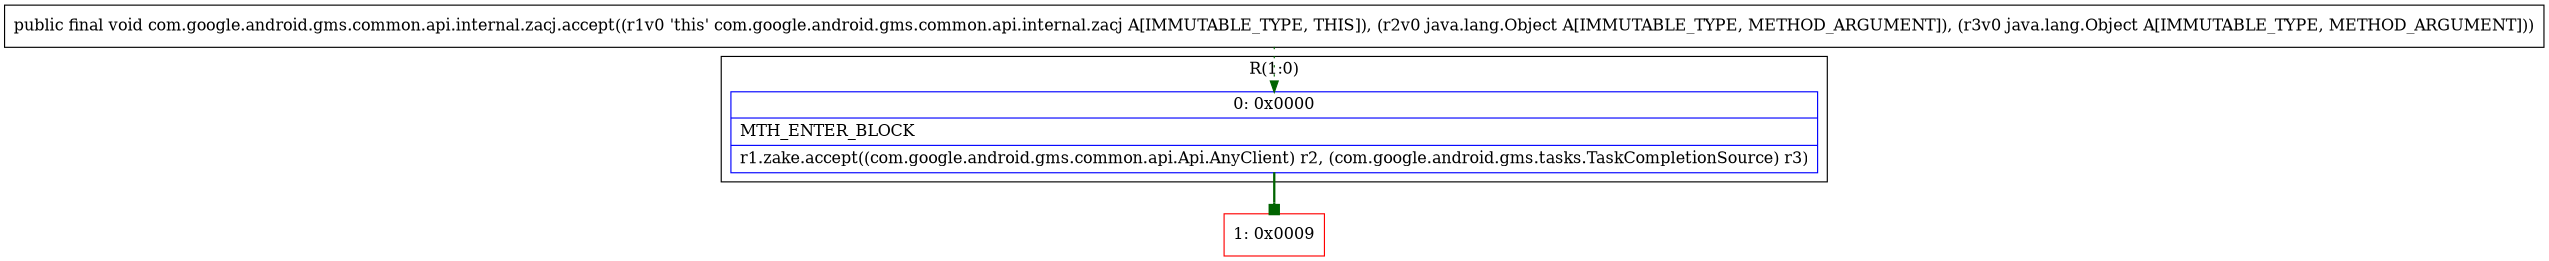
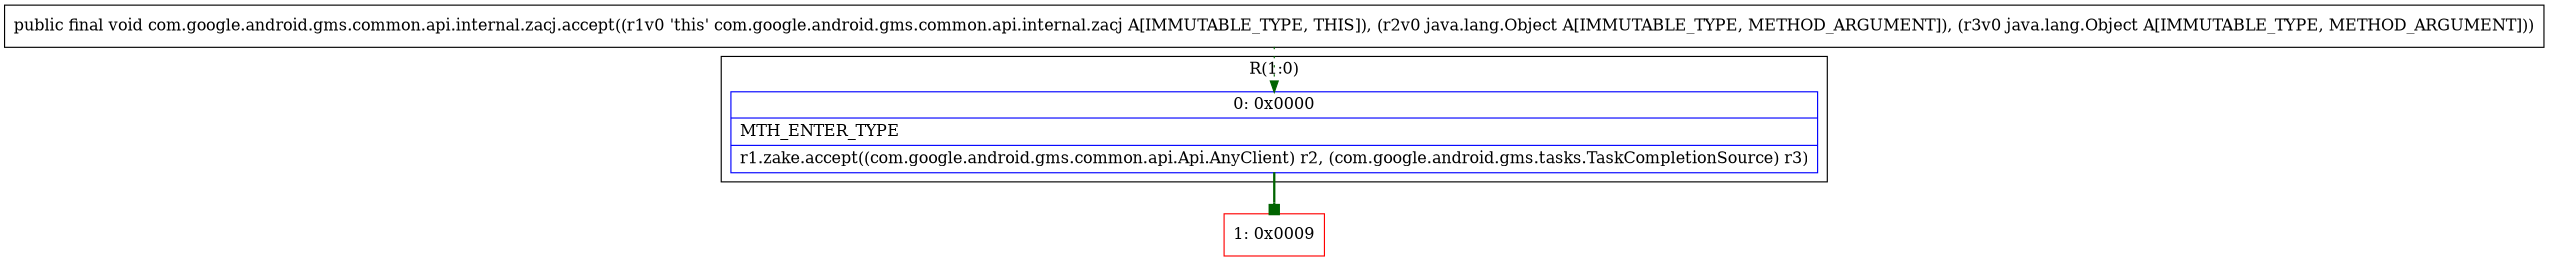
node "0: 0x0000": text "MTH_ENTER_BLOCK" -> "MTH_ENTER_TYPE"
